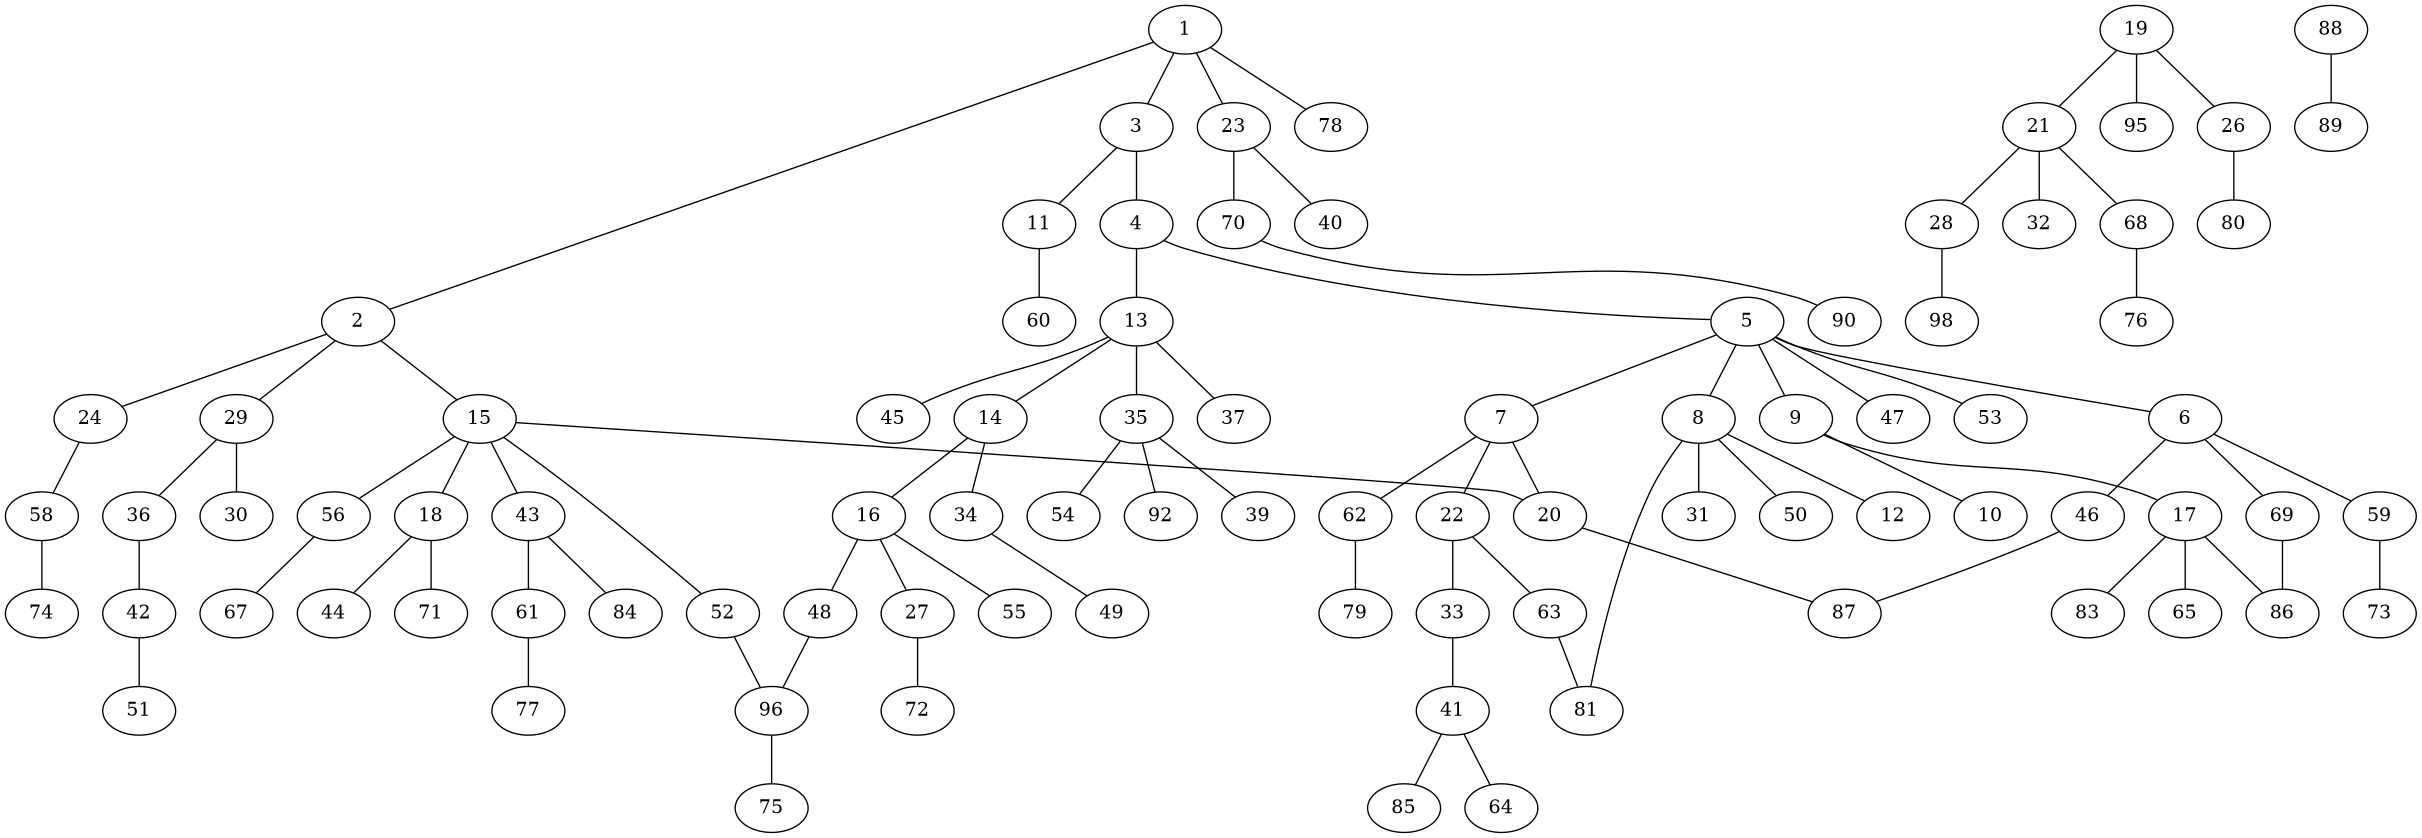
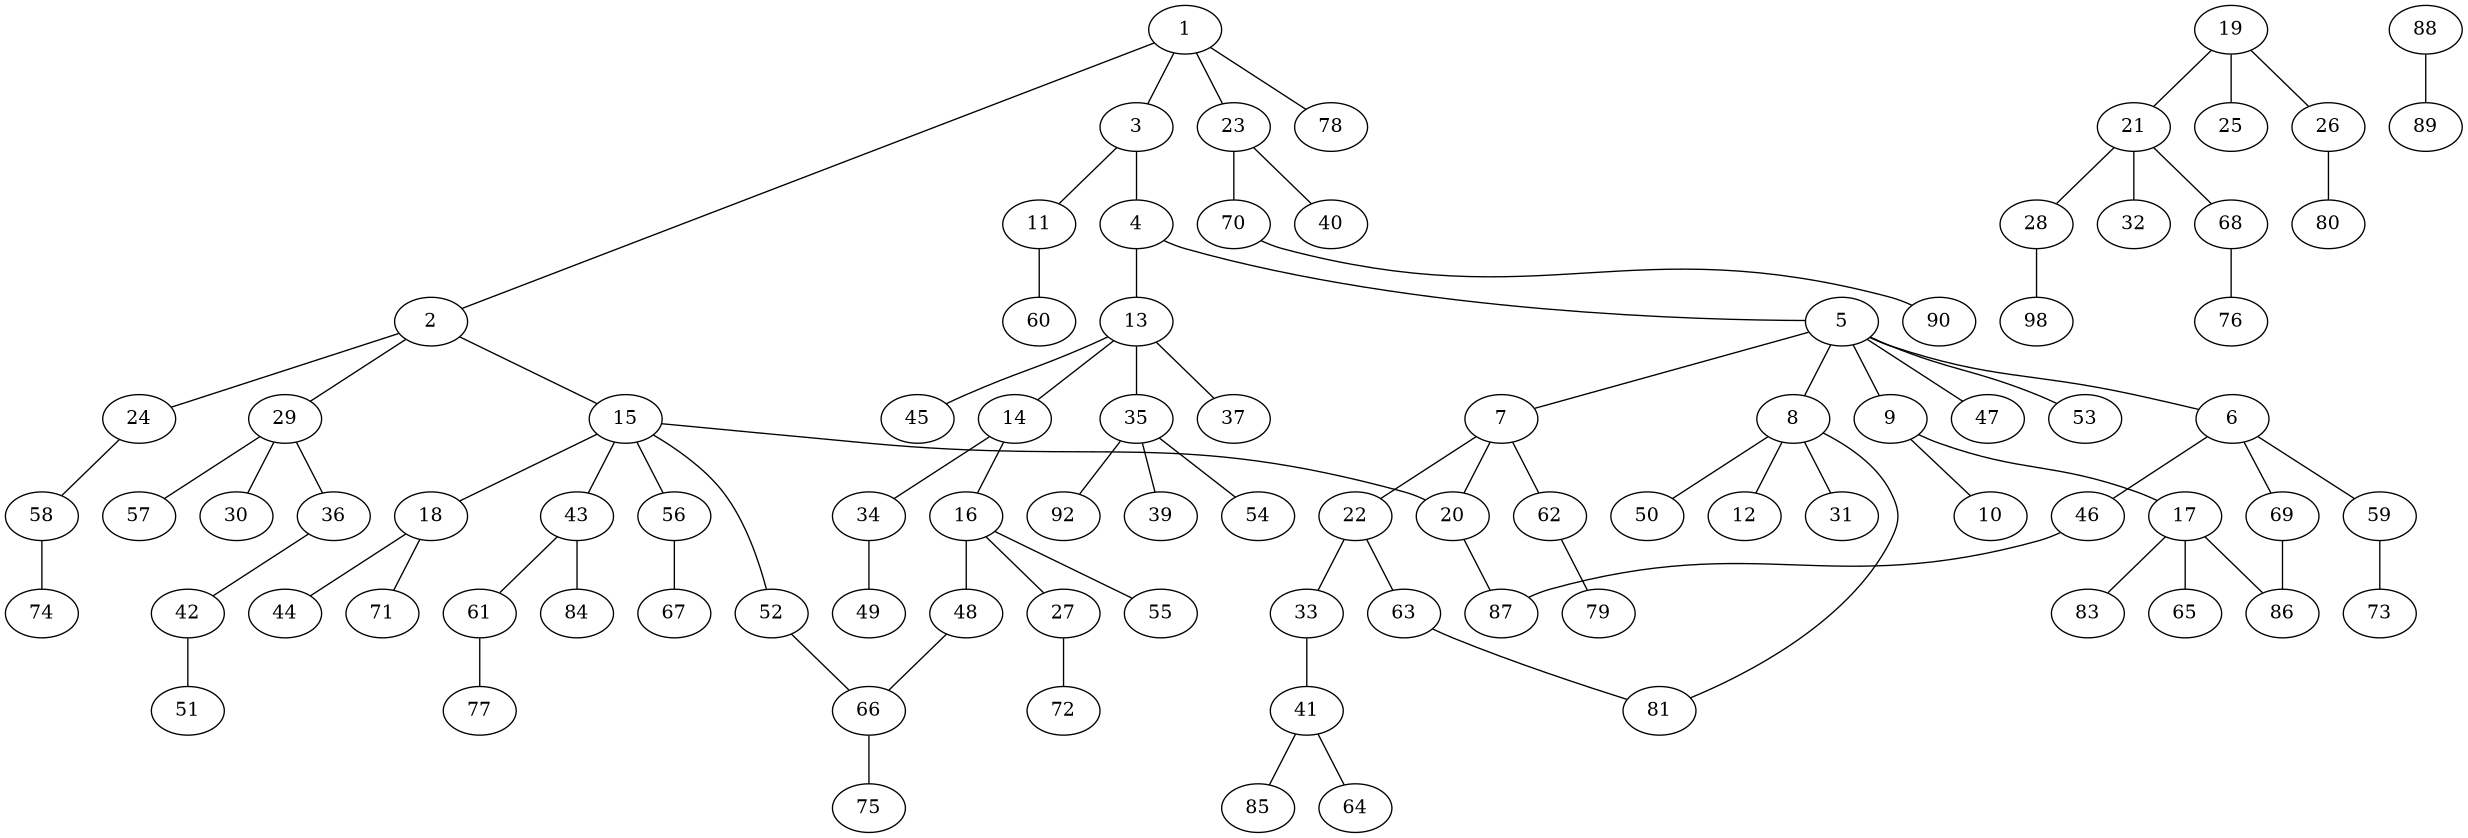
node "95": label "95" -> "25"
node "57": added
node "96": label "96" -> "66"
